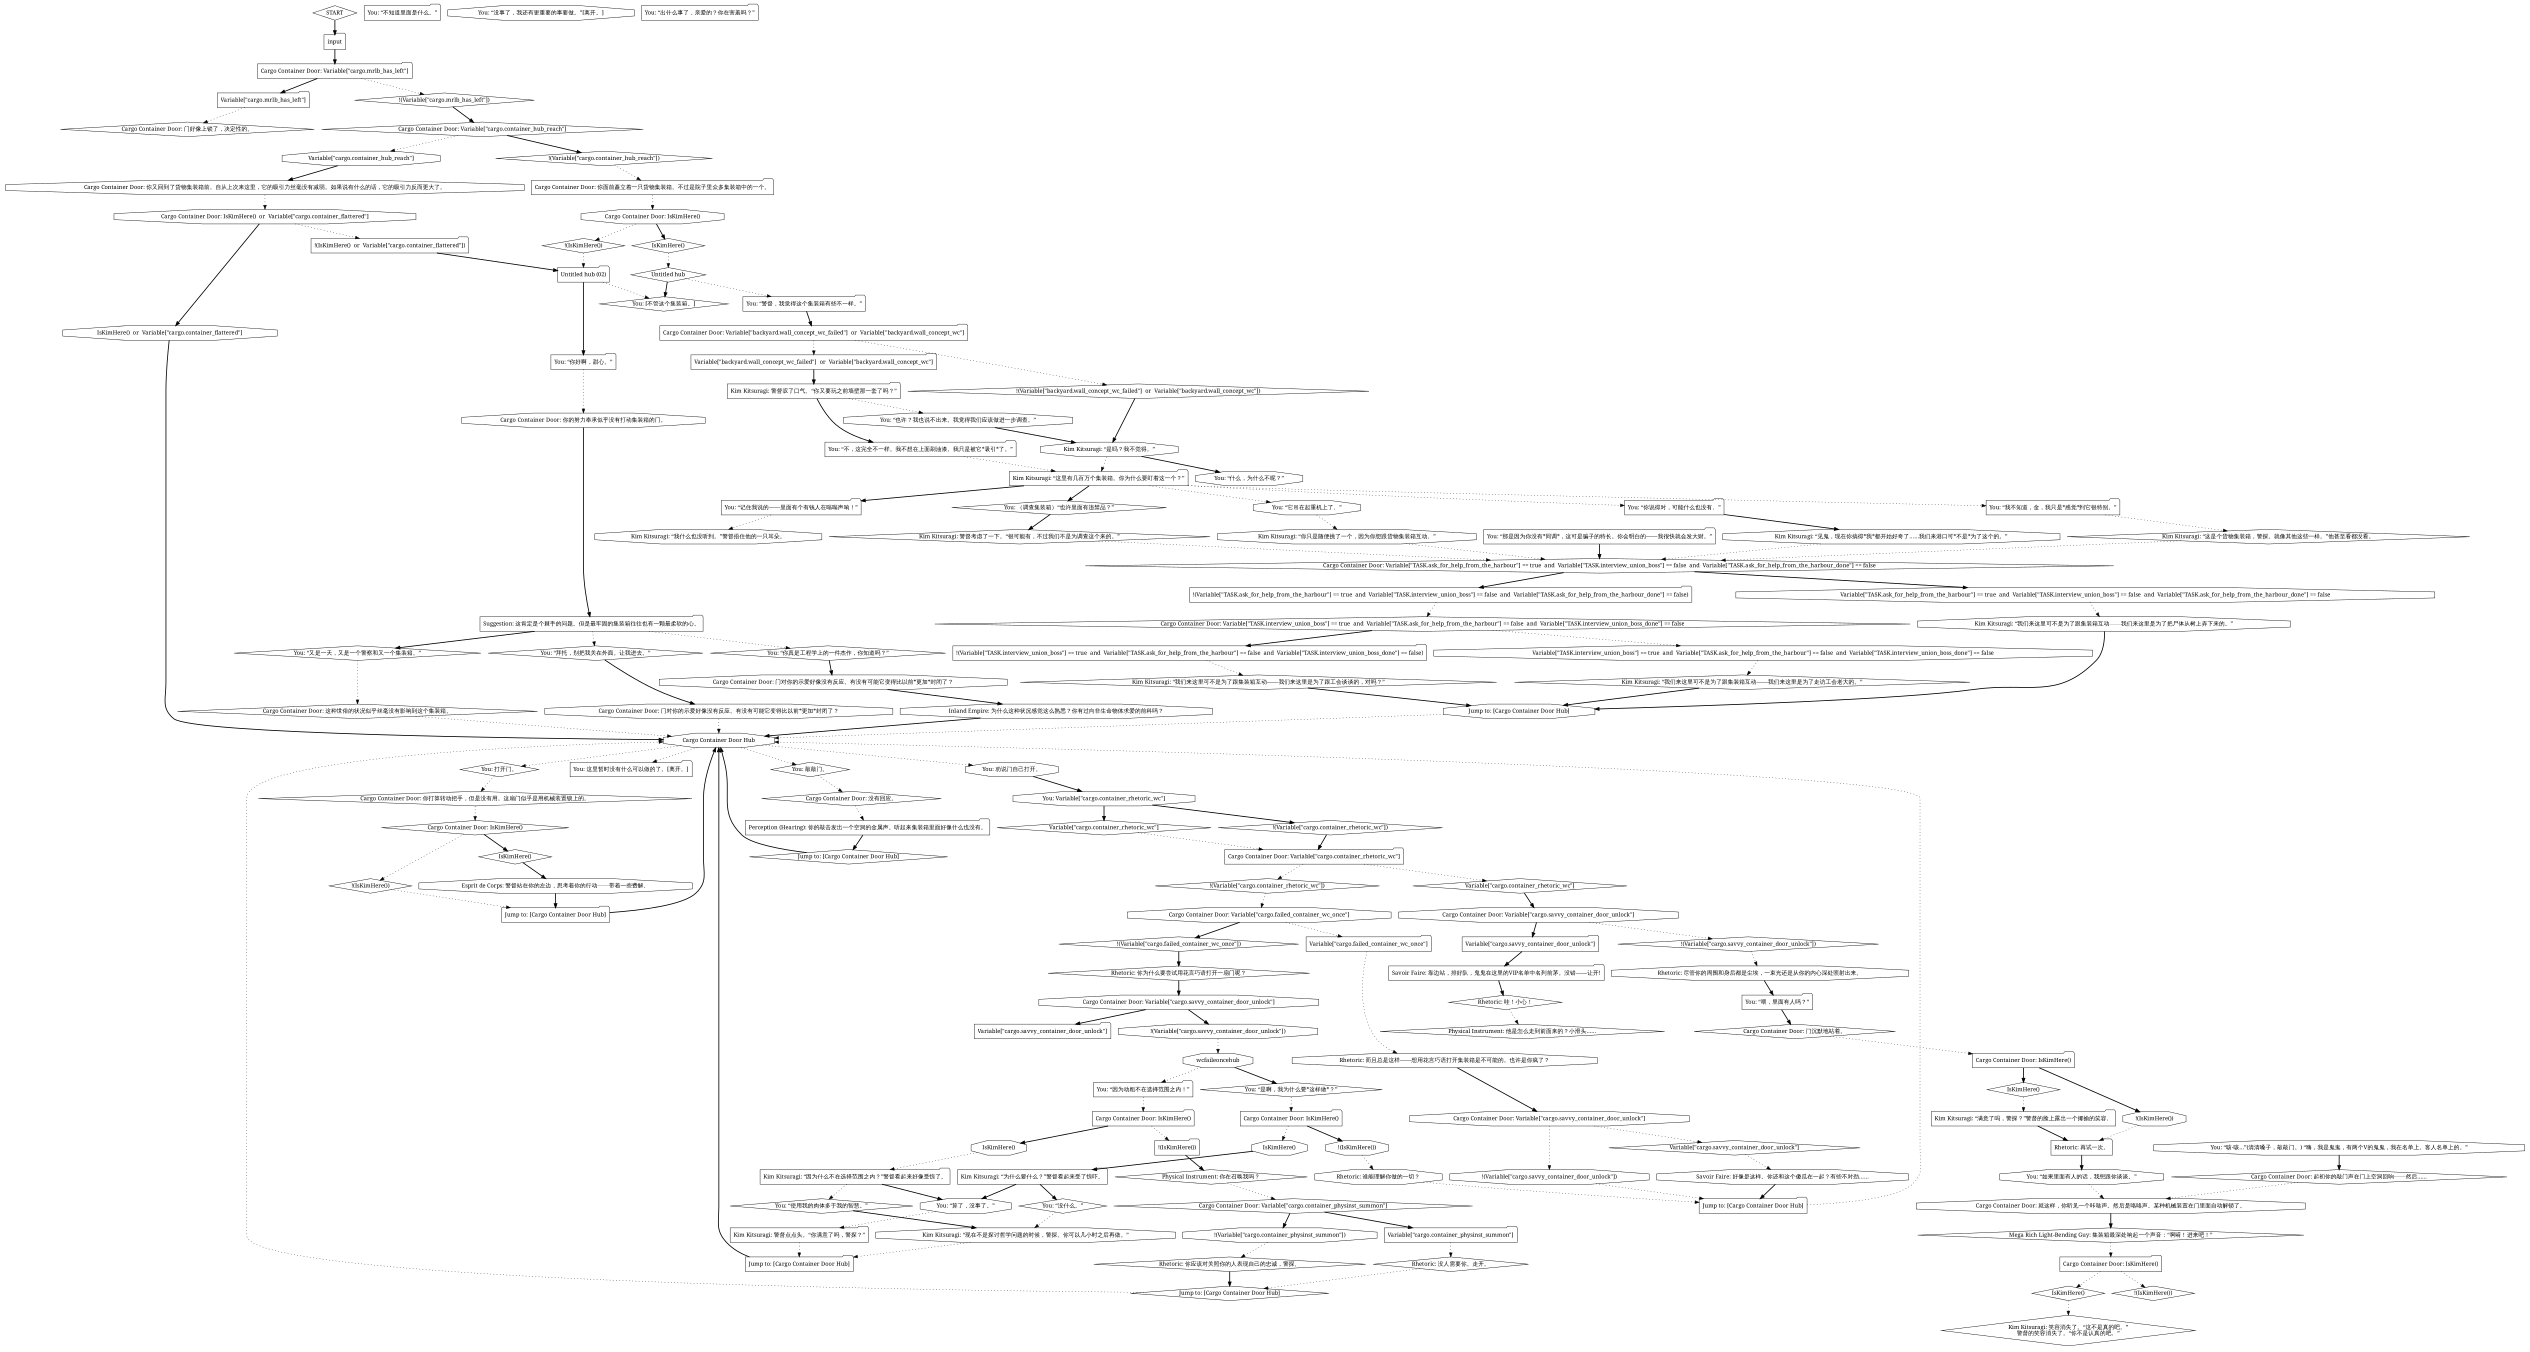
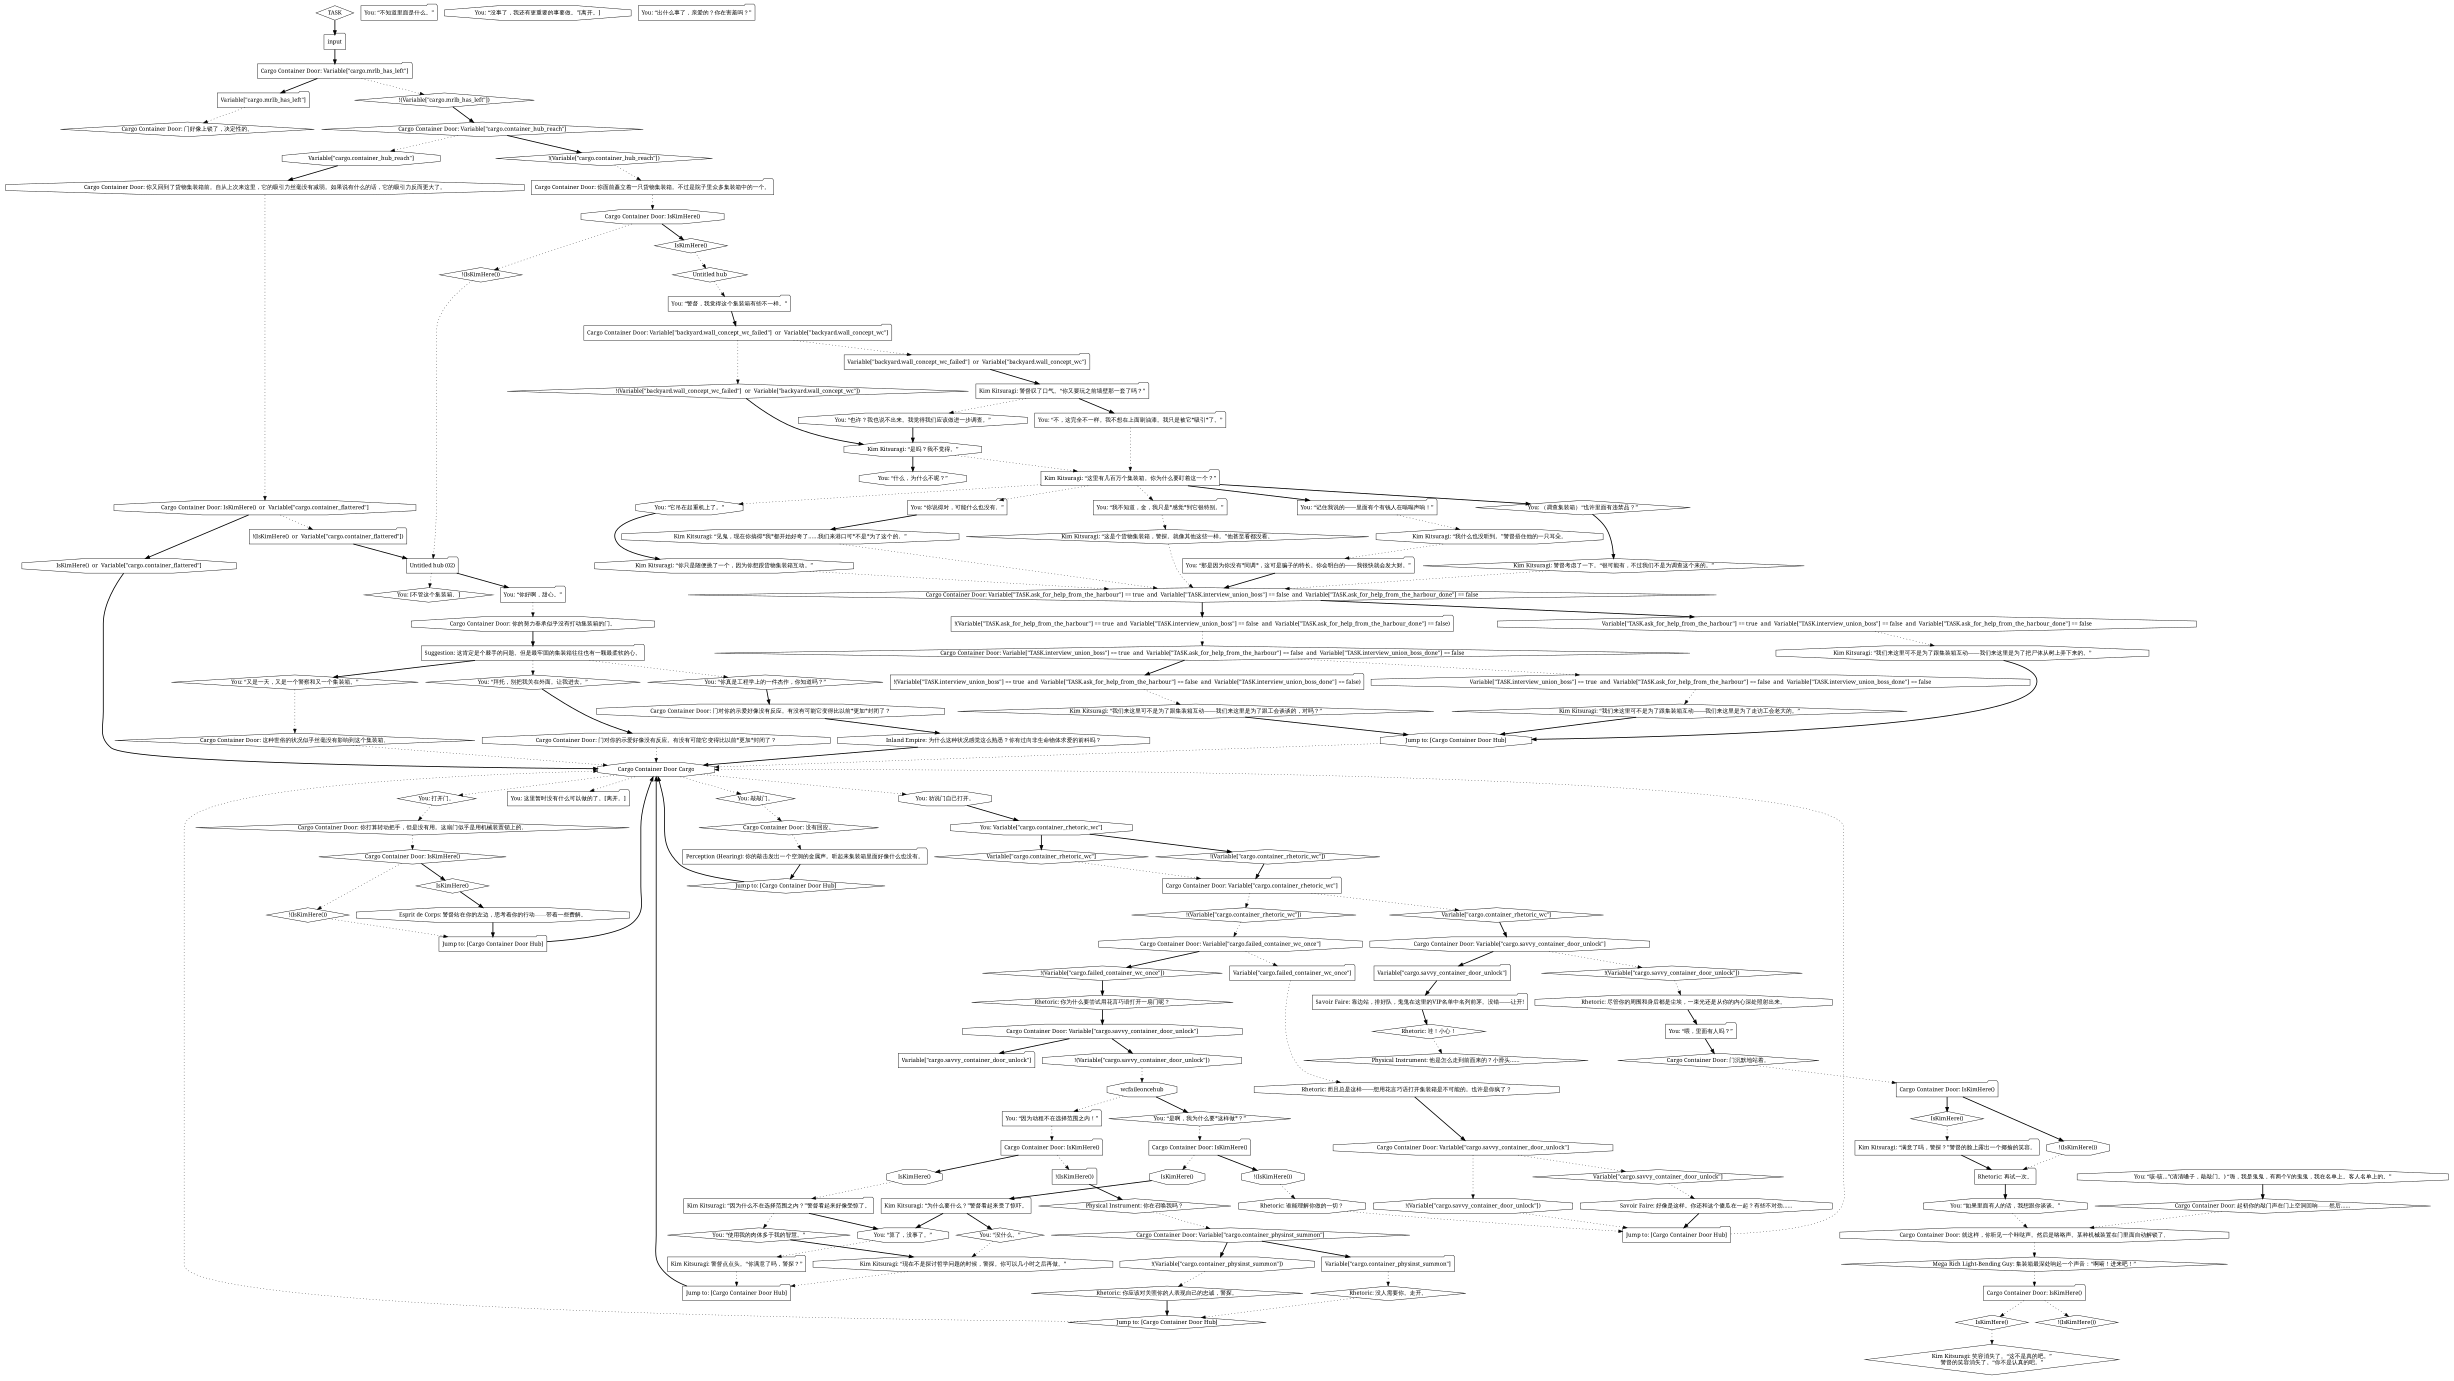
node "START": label "START" -> "TASK"
edge "Untitled hub" -> "You: [不管这个集装箱。]": removed
edge "You: “它吊在起重机上了。”" -> "Kim Kitsuragi: “你只是随便挑了一个，因为你想跟货物集装箱互动。”": style dotted -> bold
edge "Kim Kitsuragi: “我什么也没听到。”警督捂住他的一只耳朵。" -> "You: “那是因为你没有*同调*，这可是骗子的特长。你会明白的——我很快就会发大财。”": added
node "Cargo Container Door Hub": label "Cargo Container Door Hub" -> "Cargo Container Door Cargo"
edge "Cargo Container Door: 就这样，你听见一个咔哒声。然后是咯咯声。某种机械装置在门里面自动解锁了。" -> "Mega Rich Light-Bending Guy: 集装箱最深处响起一个声音：“啊嗬！进来吧！”": style bold -> dotted
